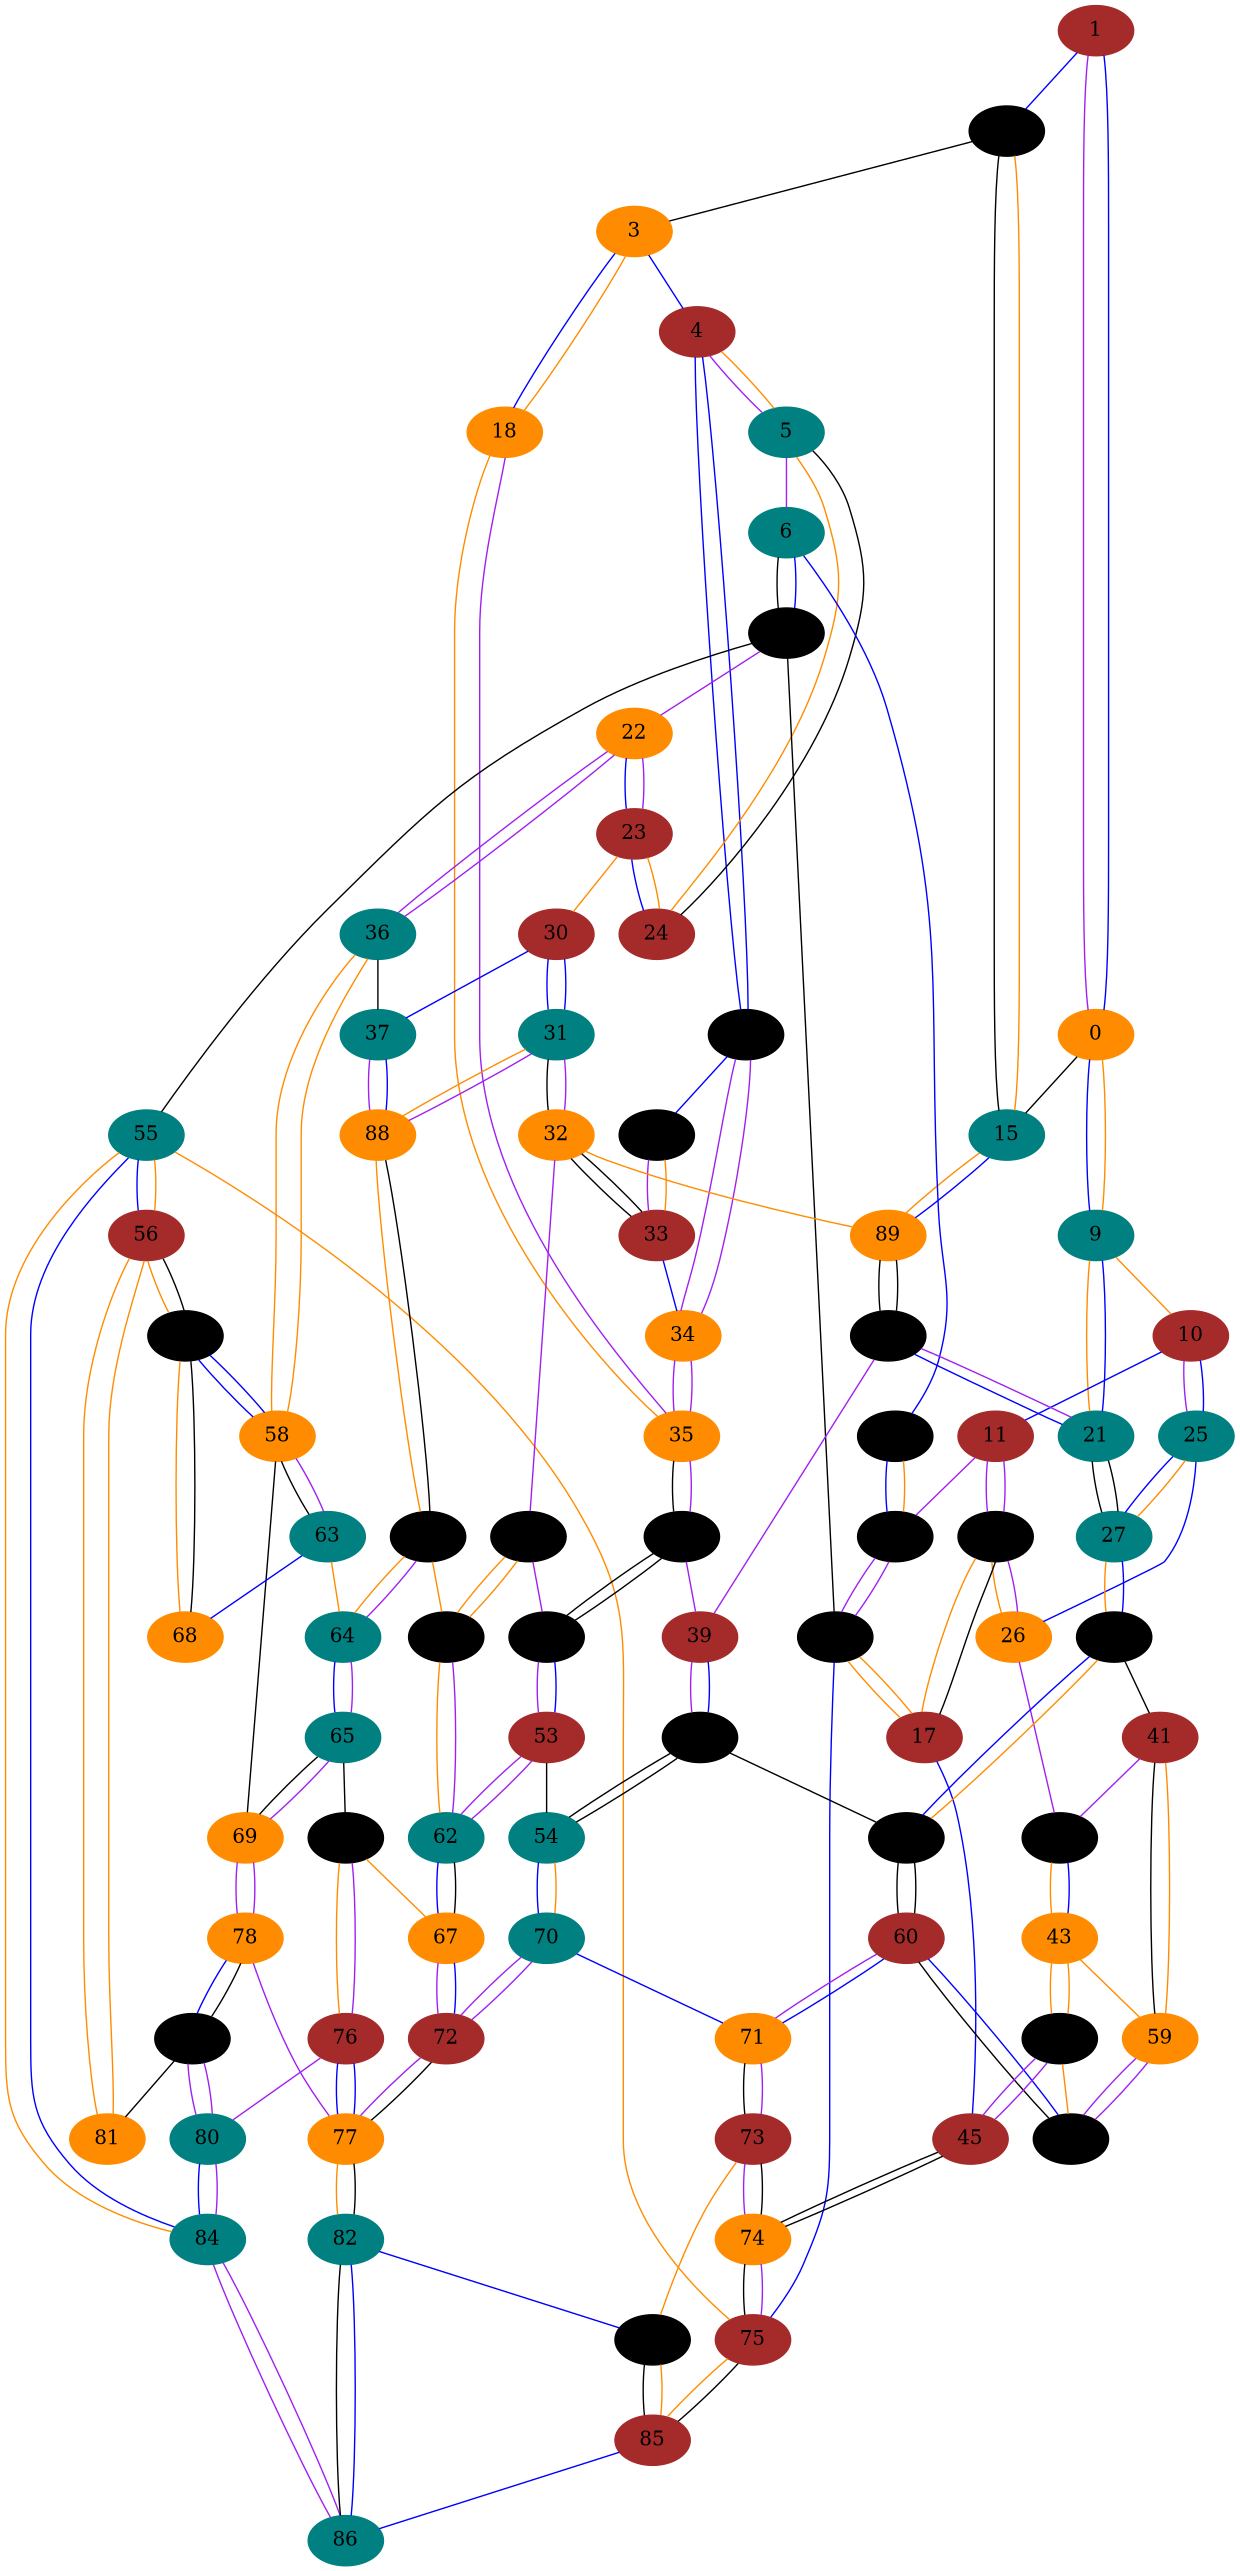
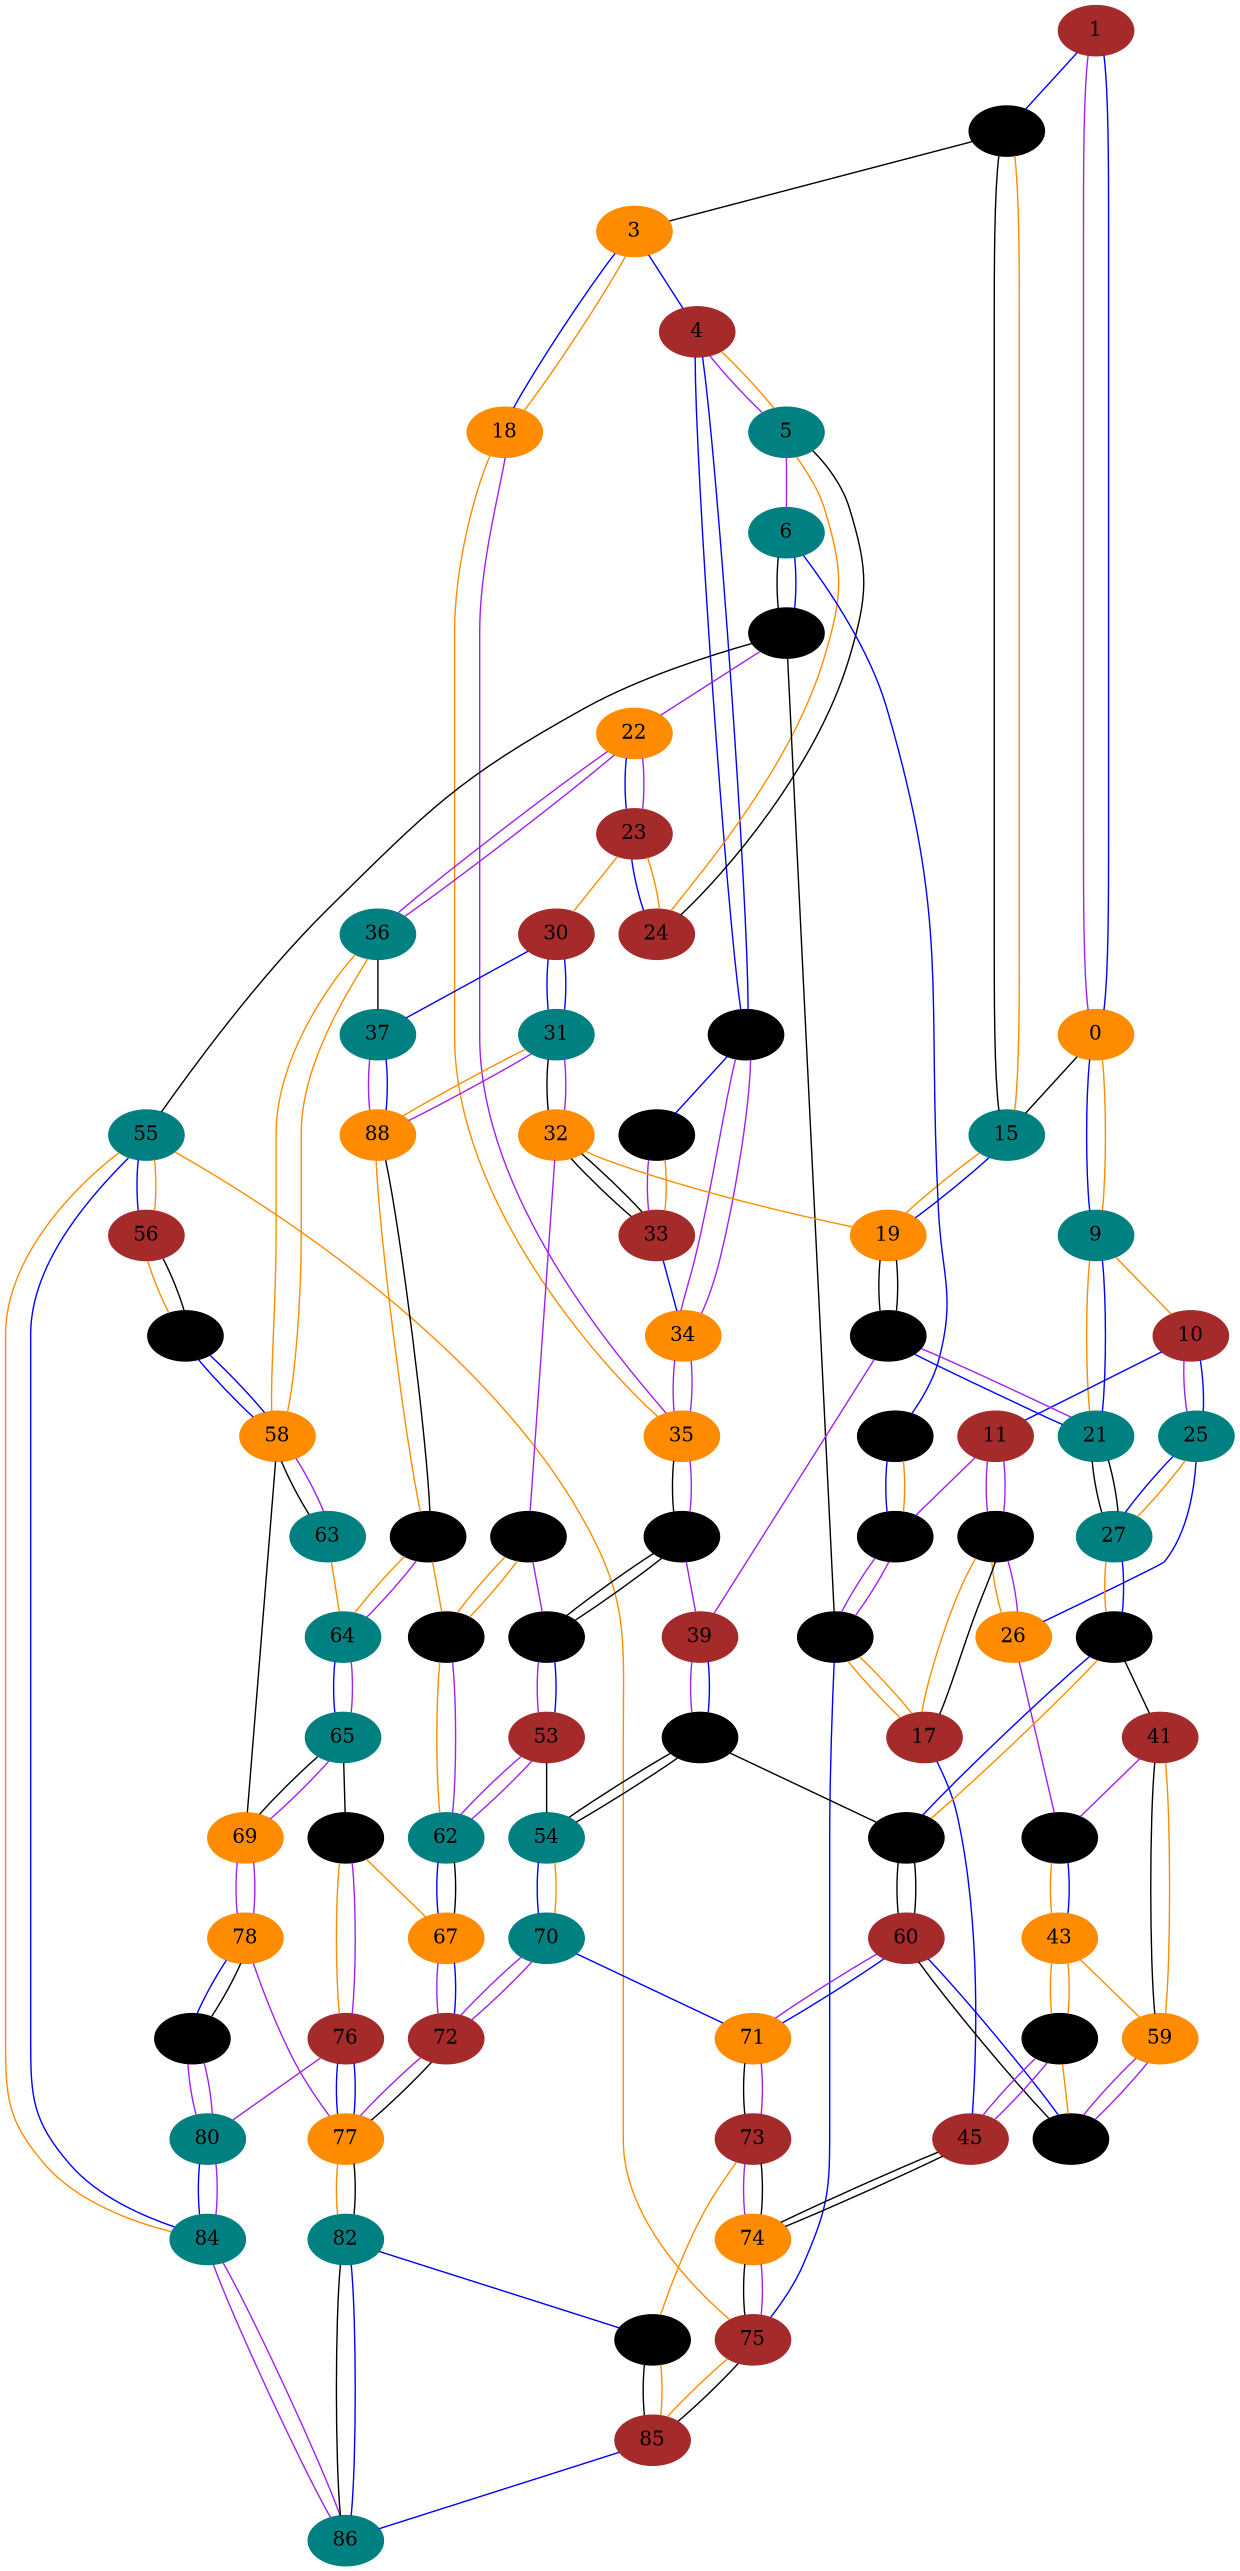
node "89": label "89" -> "19"
node "68": removed
node "81": removed
